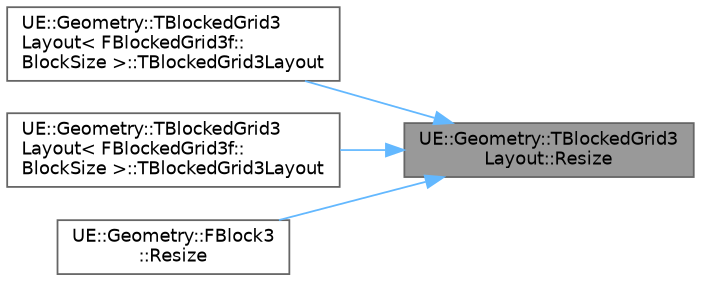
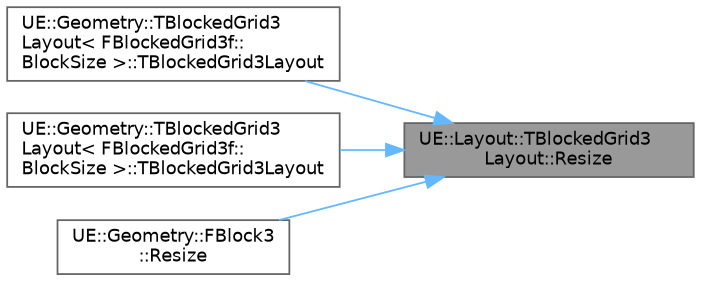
node "UE::Geometry::TBlockedGrid3 Layout::Resize": label "UE::Geometry::TBlockedGrid3 Layout::Resize" -> "UE::Layout::TBlockedGrid3 Layout::Resize"
